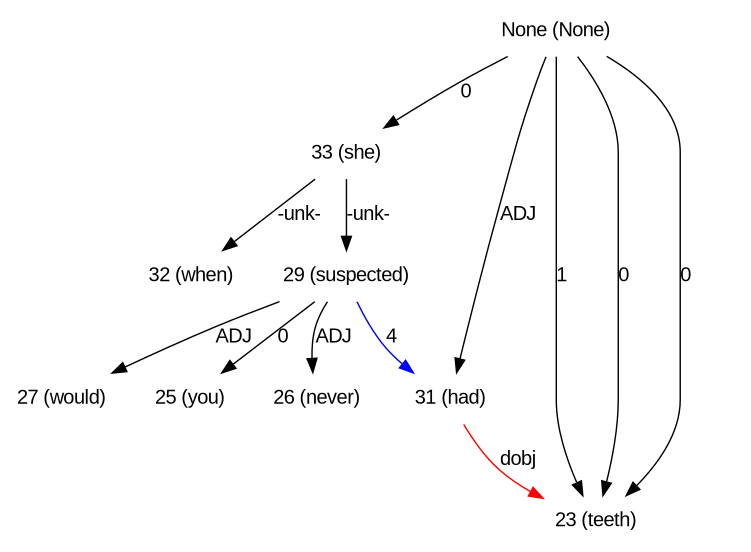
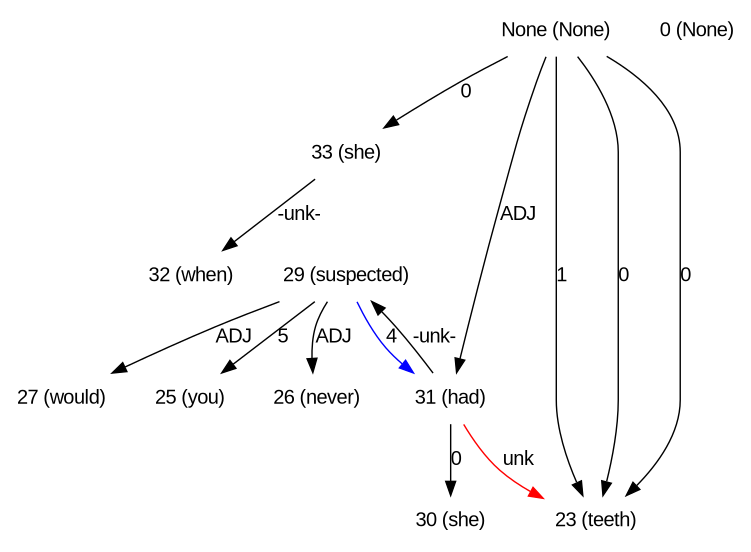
node "0 (None)": added
edge "33 (she)" -> "29 (suspected)": now "31 (had)" -> "29 (suspected)"
edge "29 (suspected)" -> "25 (you)": label "0" -> "5"
edge "31 (had)" -> "23 (teeth)": label "dobj" -> "unk"
node "30 (she)": added
